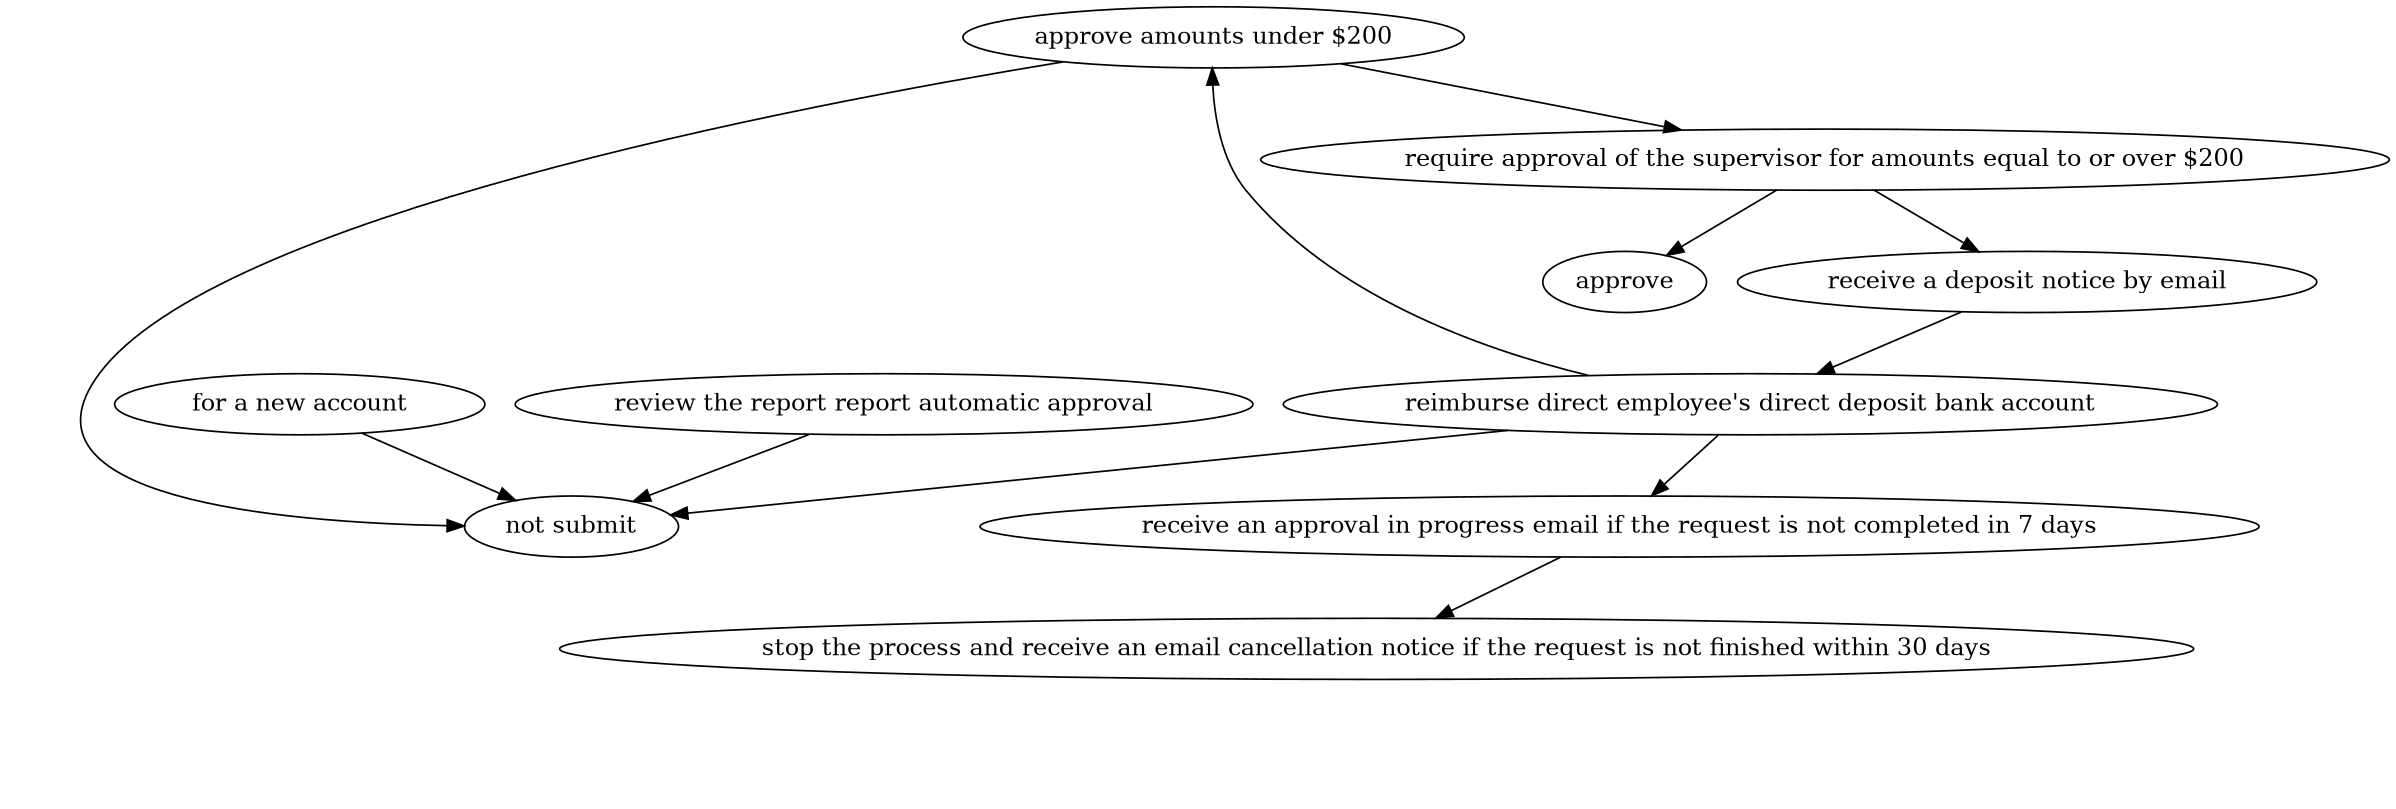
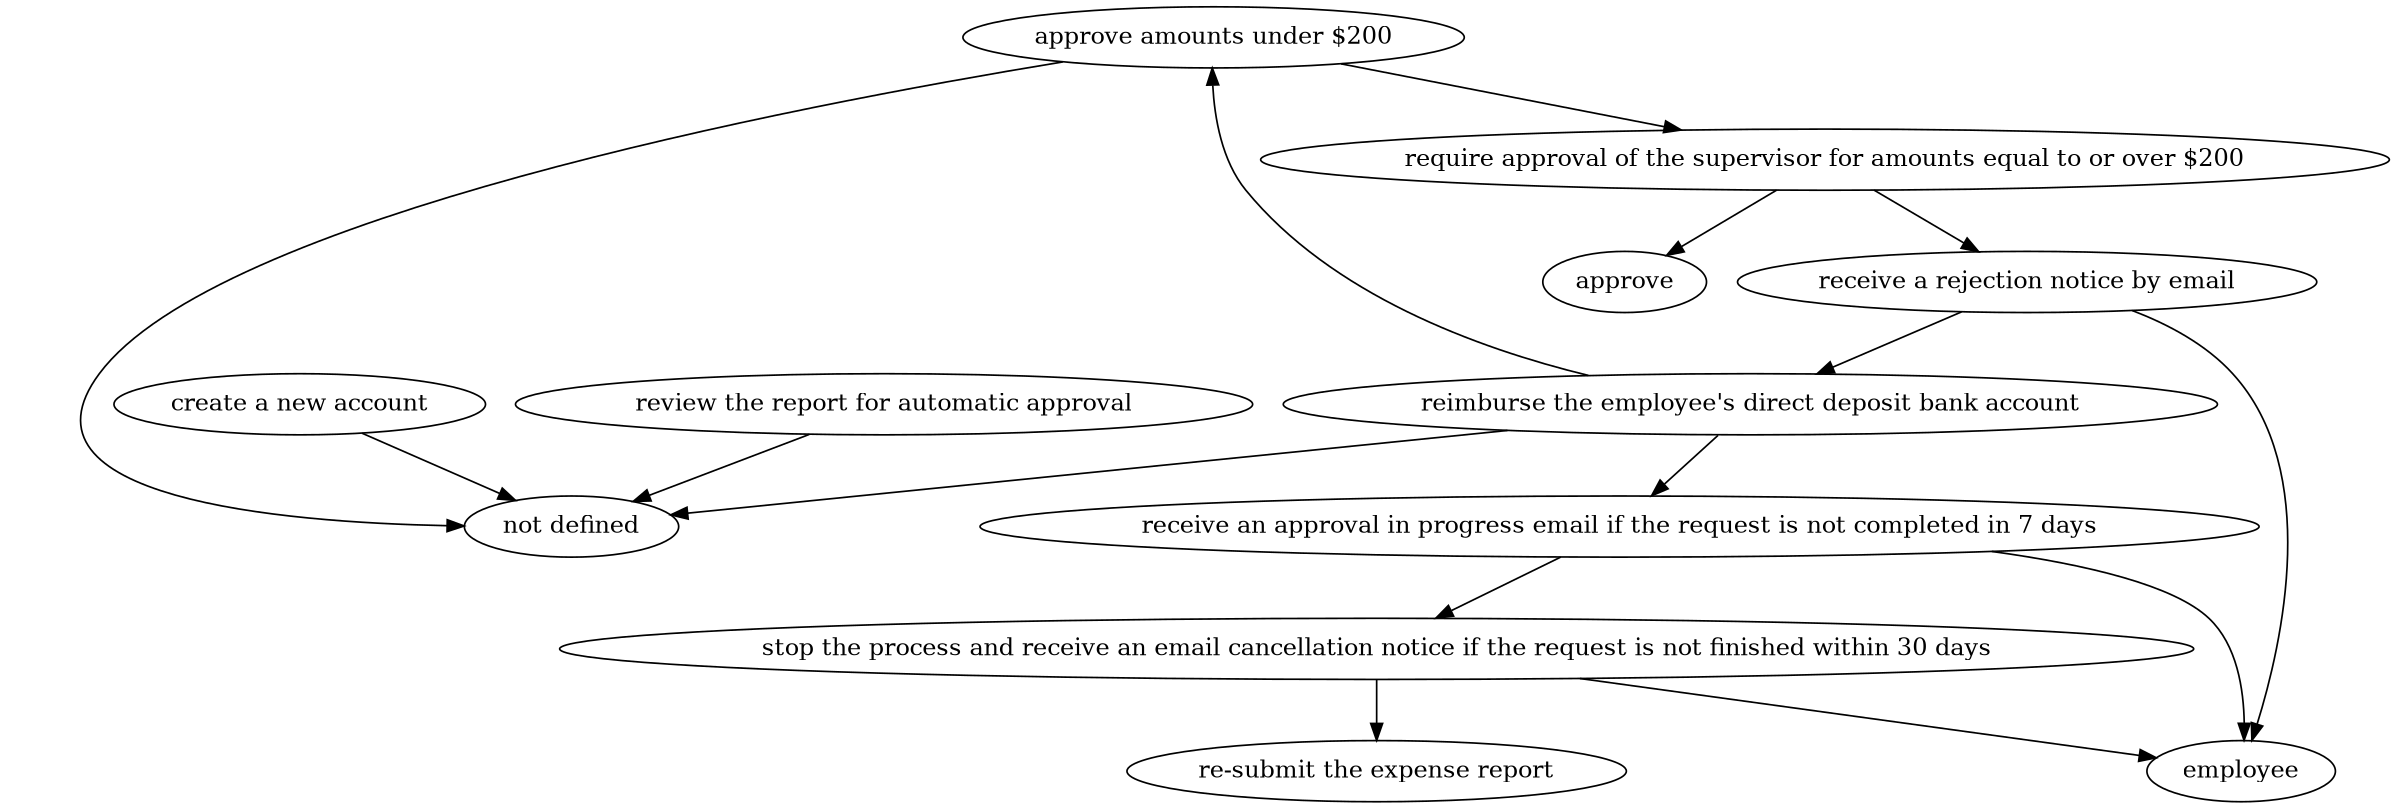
node "receive a deposit notice by email": label "receive a deposit notice by email" -> "receive a rejection notice by email"
node "for a new account": label "for a new account" -> "create a new account"
node "review the report report automatic approval": label "review the report report automatic approval" -> "review the report for automatic approval"
node "reimburse direct employee's direct deposit bank account": label "reimburse direct employee's direct deposit bank account" -> "reimburse the employee's direct deposit bank account"
node "not submit": label "not submit" -> "not defined"
node "re-submit the expense report": added
node "employee": added
